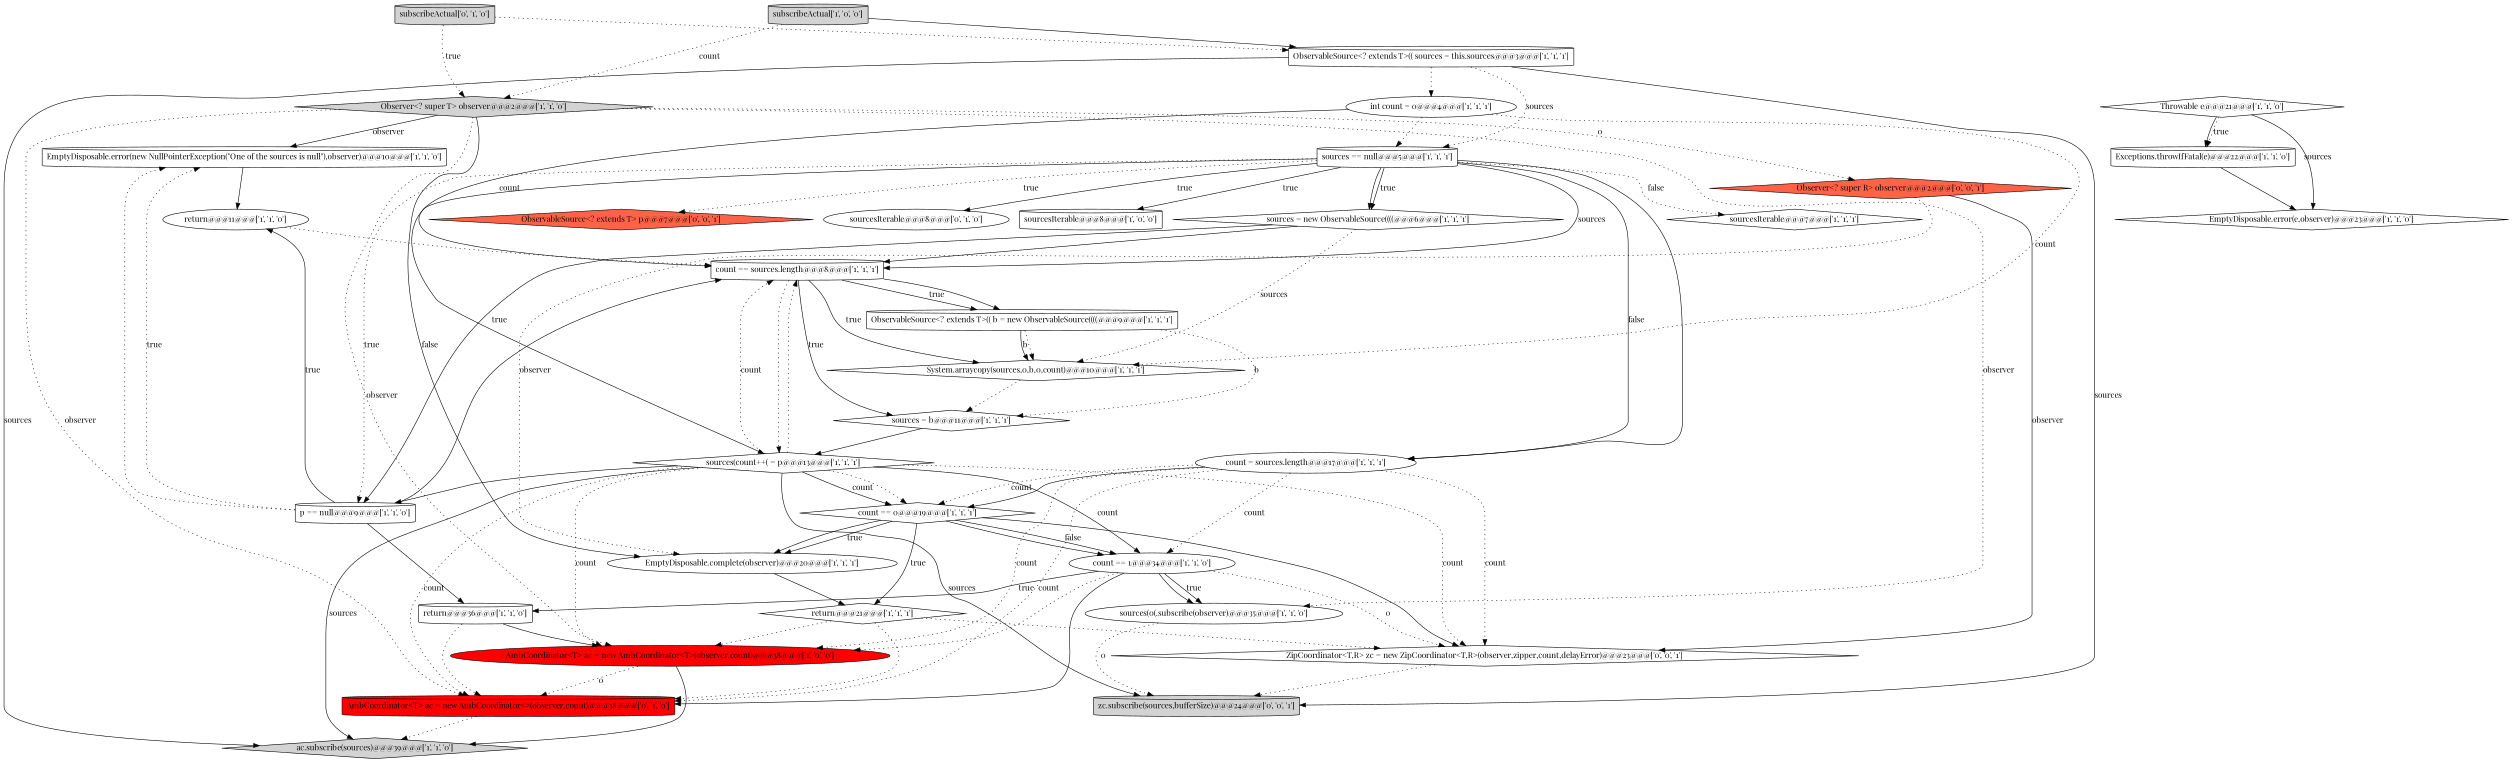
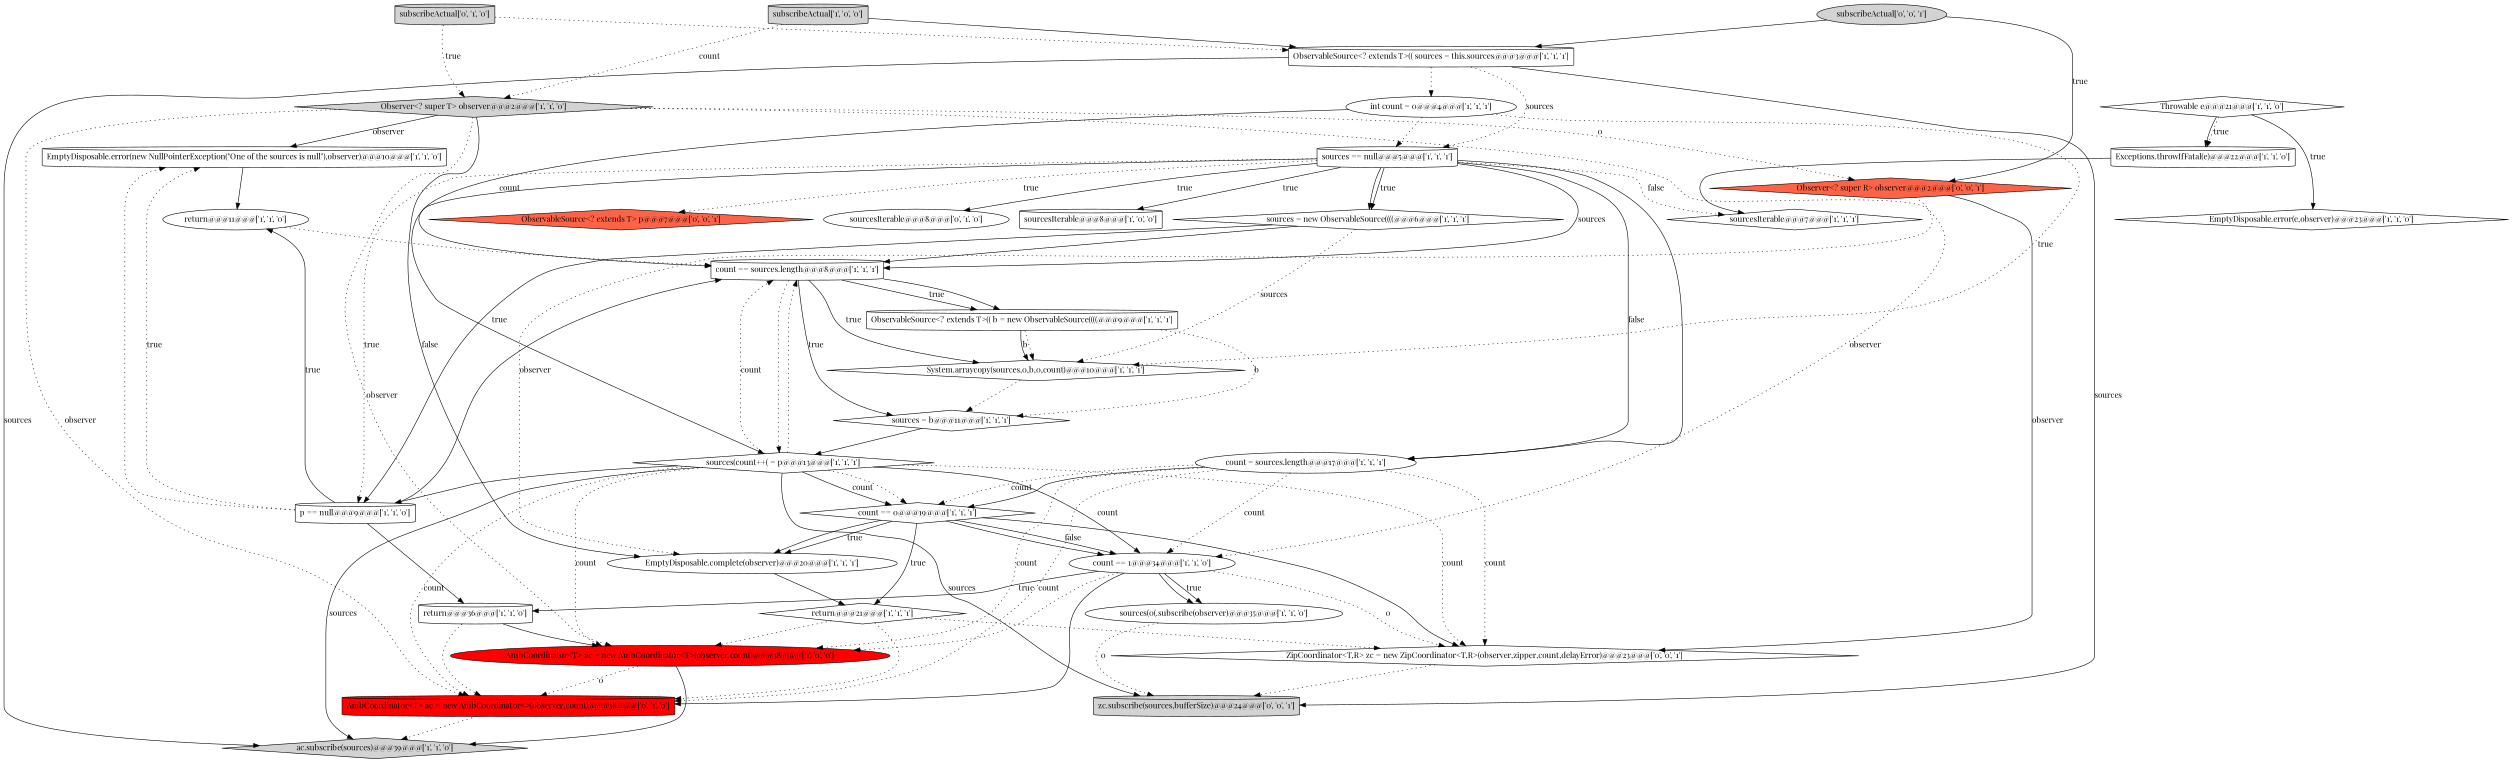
node "subscribeActual['0', '0', '1']": added
edge "Throwable e@@@21@@@['1', '1', '0']" -> "EmptyDisposable.error(e,observer)@@@23@@@['1', '1', '0']": label "sources" -> "true"
edge "Exceptions.throwIfFatal(e)@@@22@@@['1', '1', '0']" -> "EmptyDisposable.error(e,observer)@@@23@@@['1', '1', '0']": now "Exceptions.throwIfFatal(e)@@@22@@@['1', '1', '0']" -> "sourcesIterable@@@7@@@['1', '1', '1']"
edge "Observer<? super T> observer@@@2@@@['1', '1', '0']" -> "sources(0(.subscribe(observer)@@@35@@@['1', '1', '0']": now "Observer<? super T> observer@@@2@@@['1', '1', '0']" -> "count == 1@@@34@@@['1', '1', '0']"
edge "int count = 0@@@4@@@['1', '1', '1']" -> "System.arraycopy(sources,0,b,0,count)@@@10@@@['1', '1', '1']": label "count" -> "true"
